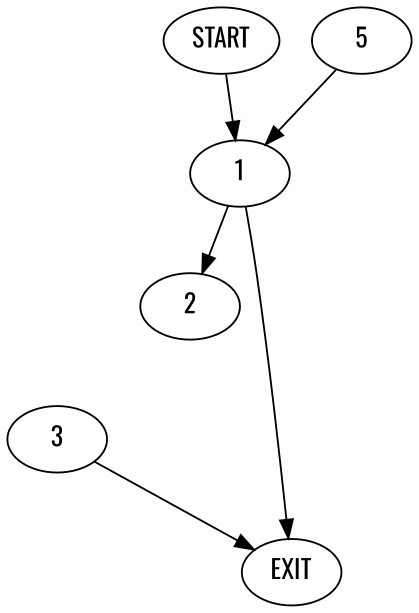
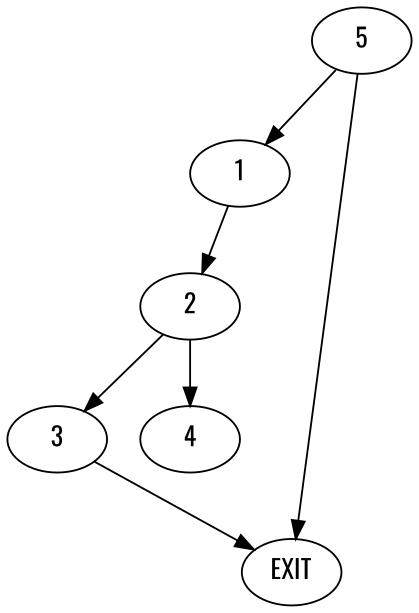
node "START": removed
edge "1" -> "EXIT": now "5" -> "EXIT"
edge "2" -> "3": added
node "4": added
